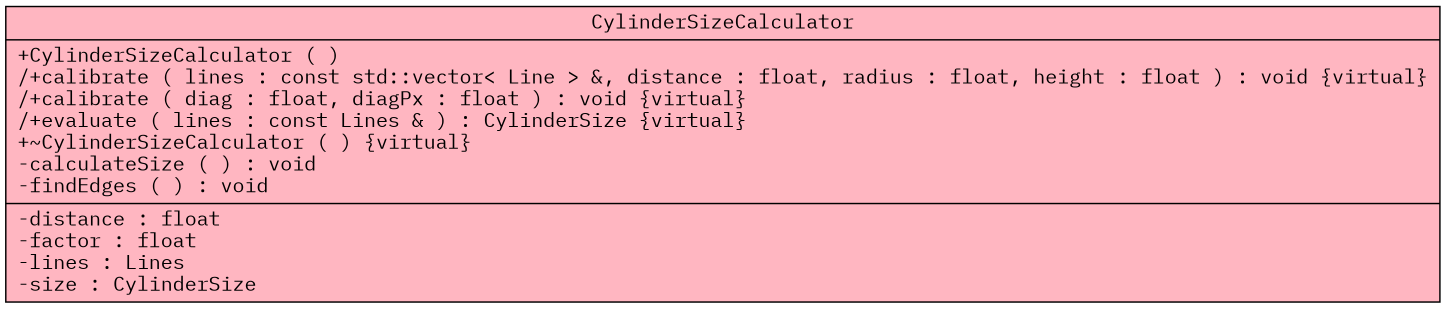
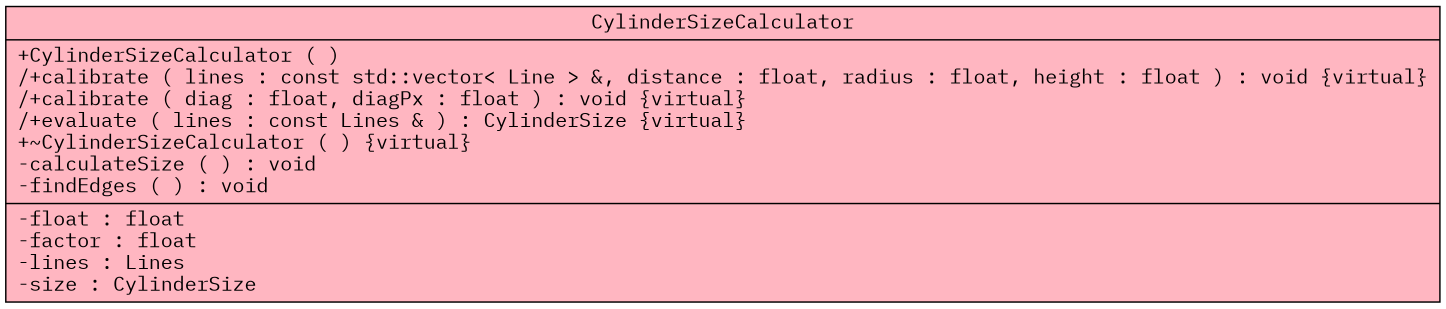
node "CylinderSizeCalculator": text "-distance : float" -> "-float : float"
